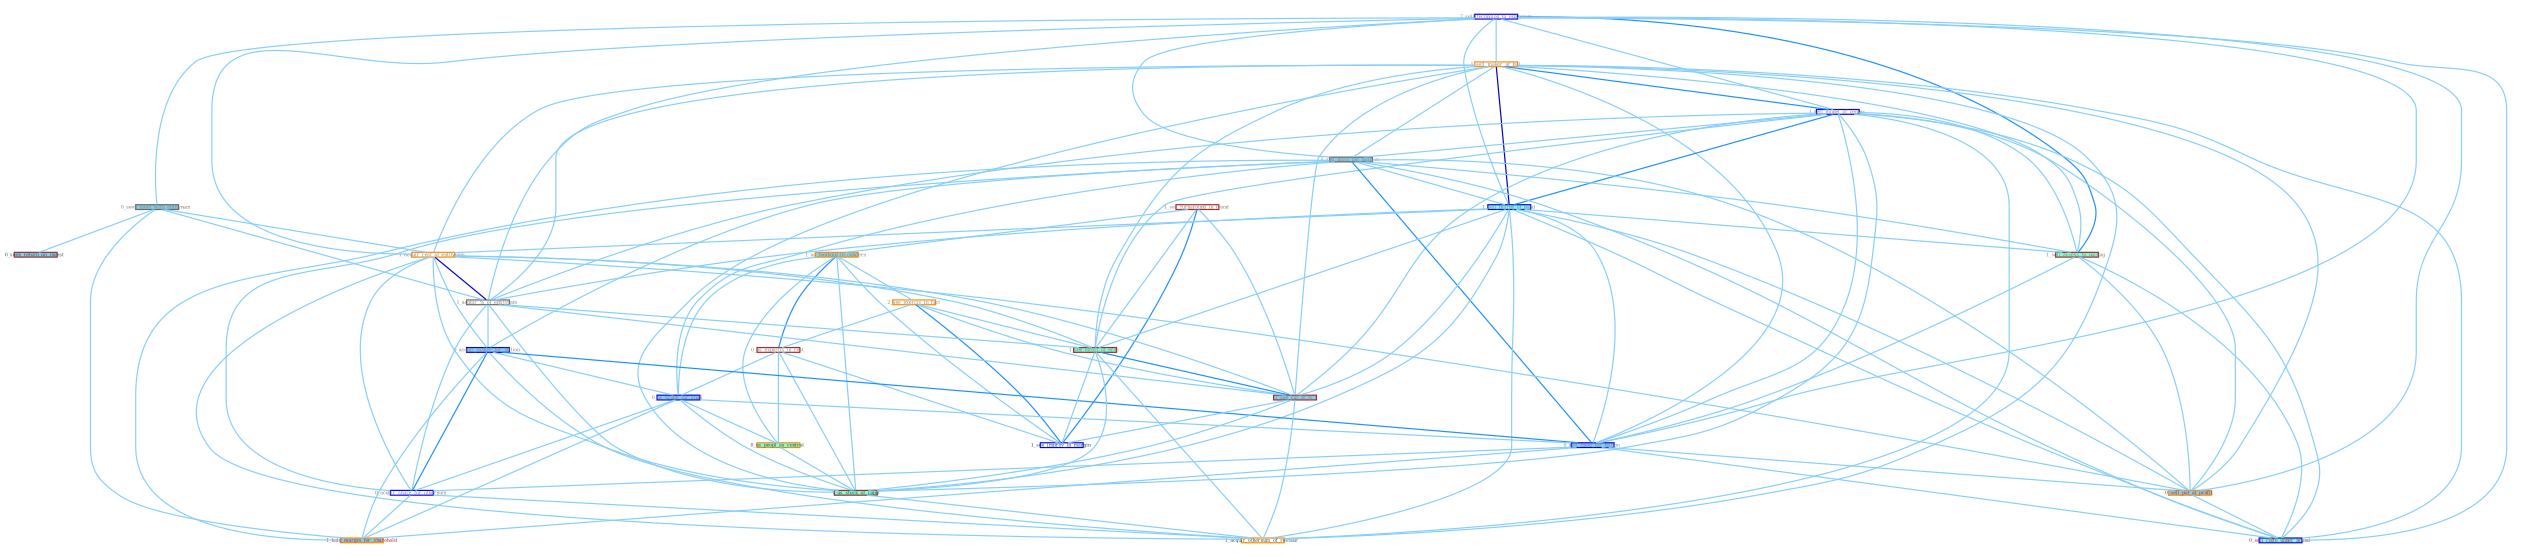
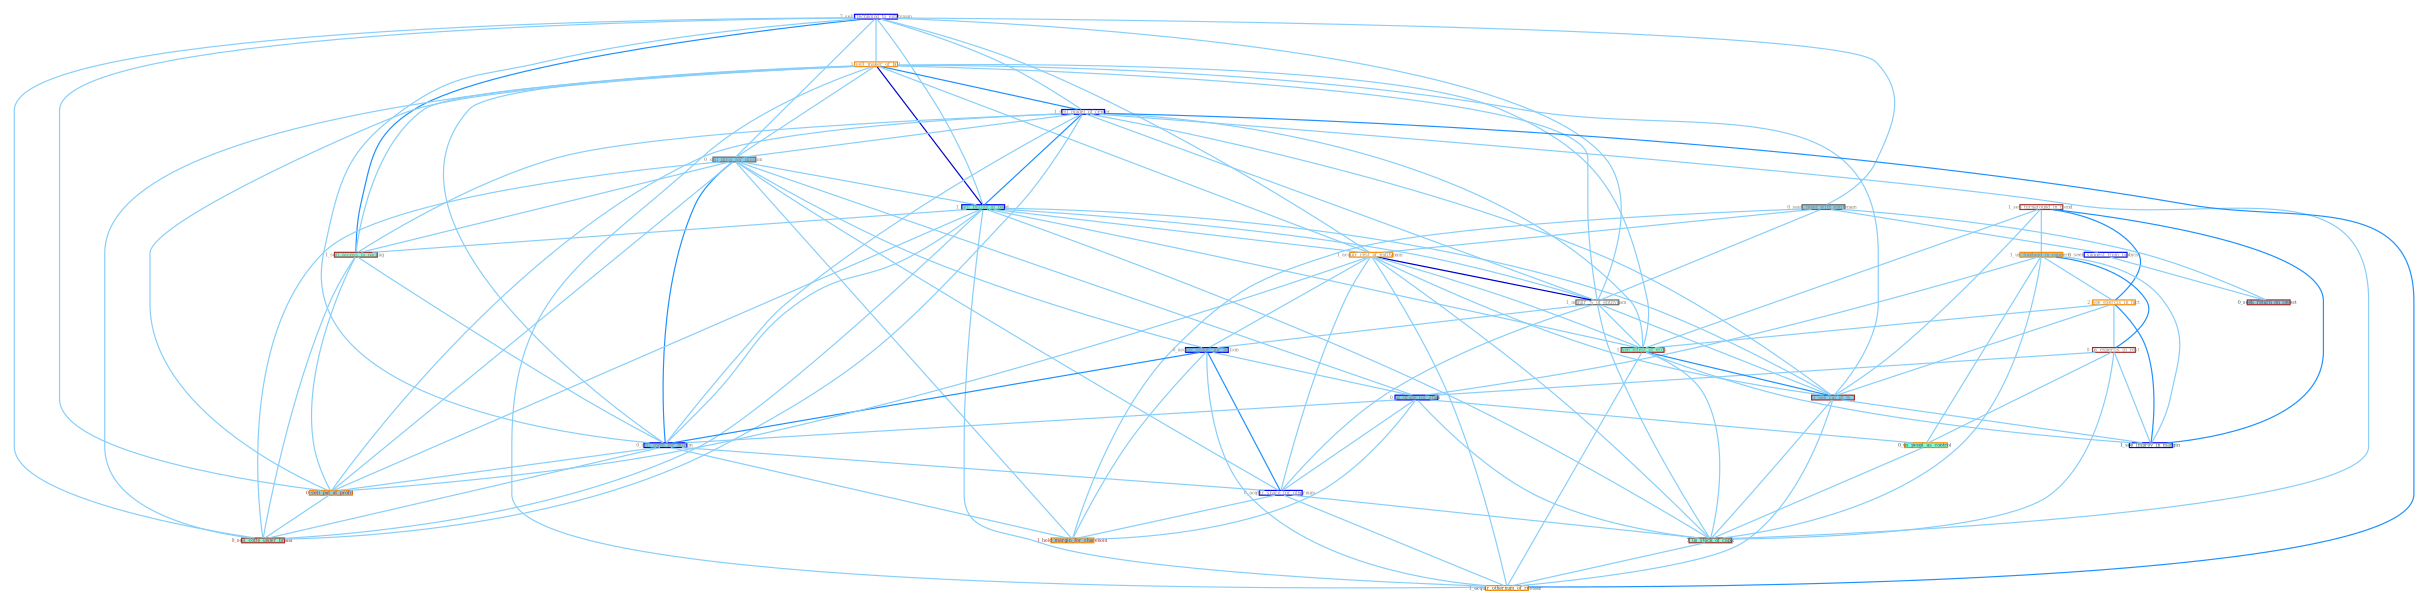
edge "1_sell_maker_of_bill" -- "7_us_stock_of_capit": now "0_acquir_share_for_othernum" -- "7_us_stock_of_capit"
edge "1_see_turnaround_in_trend" -- "2_see_exercis_in_fact": added
node "0_seek_suggest_from_lobbyist": added
edge "1_sell_model_of_center" -- "1_acquir_othernum_of_restaur": color #87cefa -> #1e90ff
node "0_sell_coffe_under_brand": color blue -> brown
